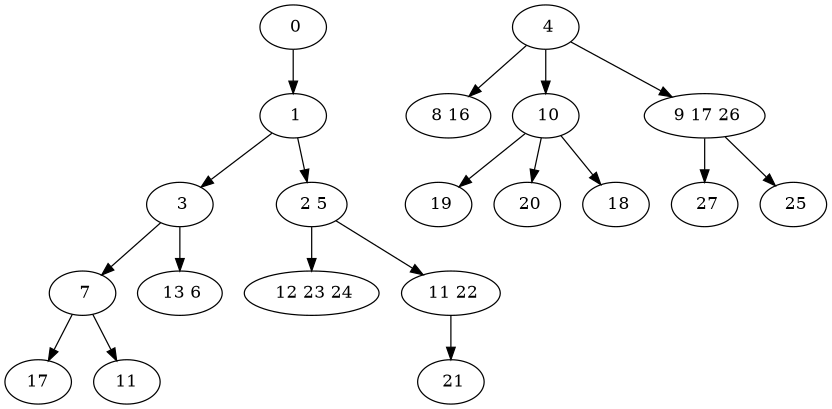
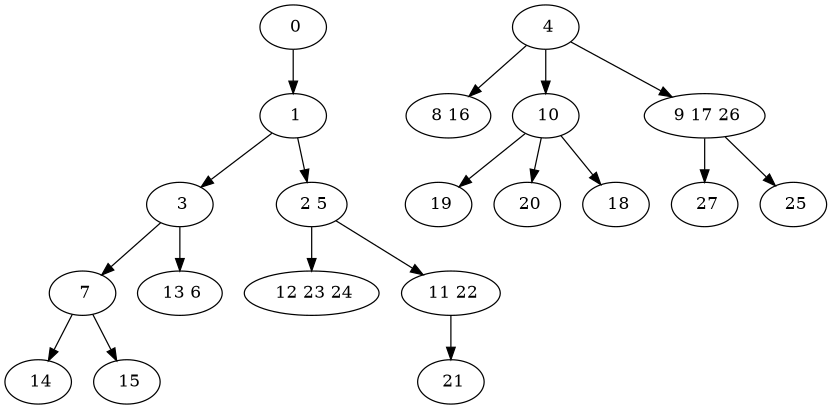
node "17": label "17" -> "14"
node "11": label "11" -> "15"
